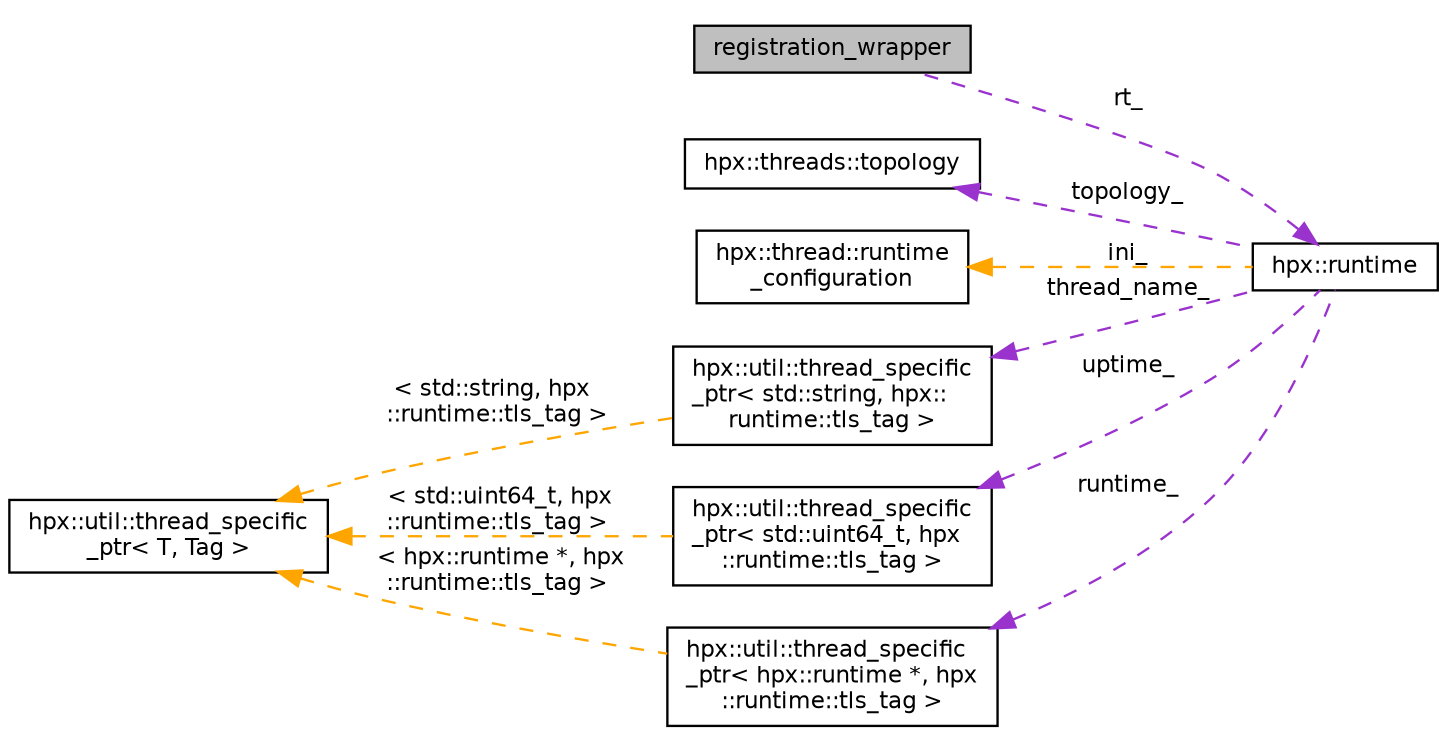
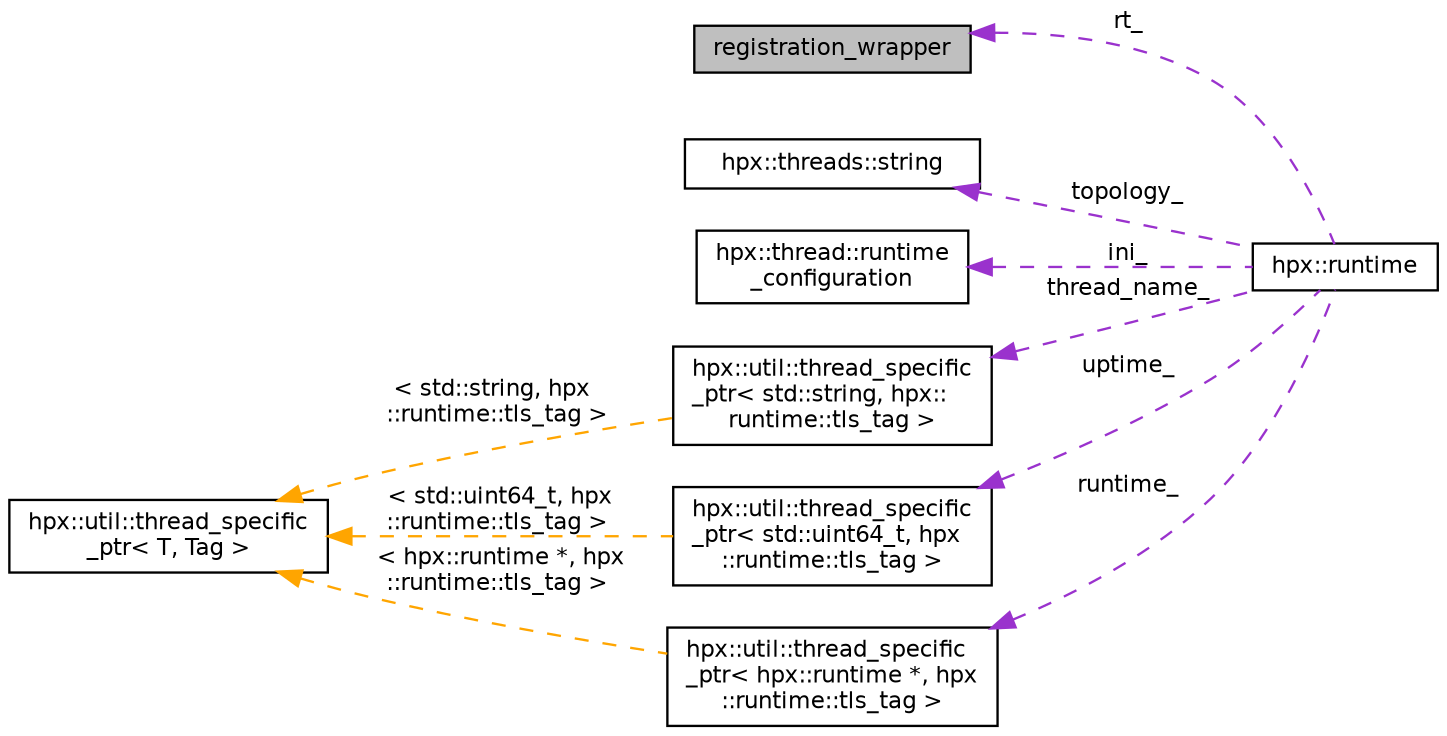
edge "registration_wrapper" -> "hpx::runtime": reversed
node "hpx::threads::topology": label "hpx::threads::topology" -> "hpx::threads::string"
edge "hpx::runtime" -> "hpx::thread::runtime _configuration": color orange -> darkorchid3
